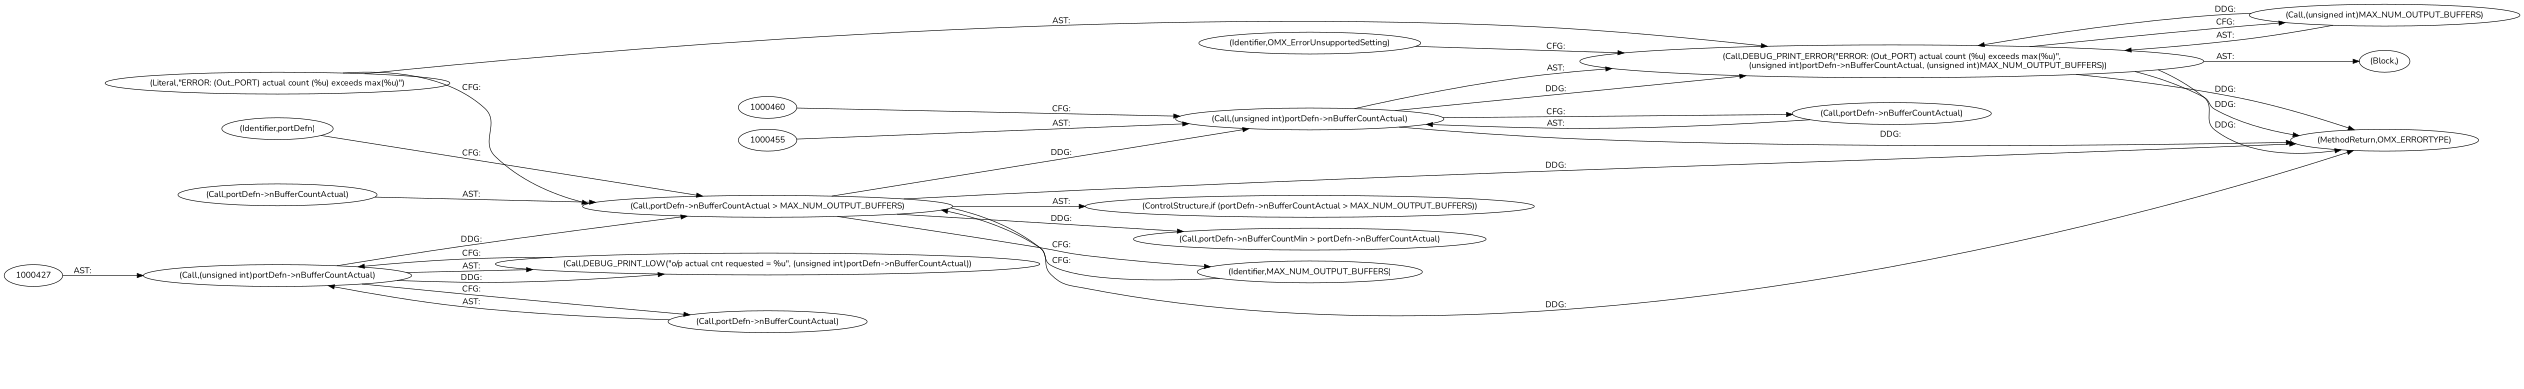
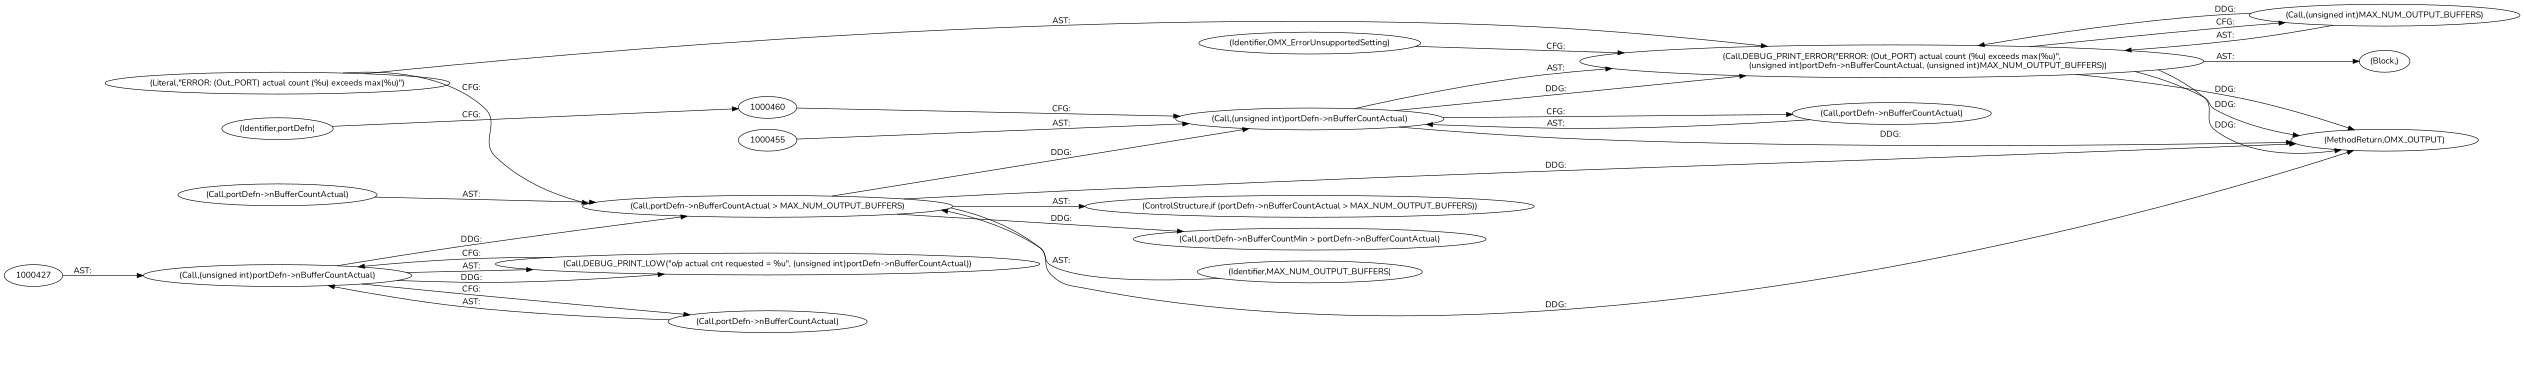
node "(MethodReturn,OMX_ERRORTYPE)": label "(MethodReturn,OMX_ERRORTYPE)" -> "(MethodReturn,OMX_OUTPUT)"
edge "(Identifier,portDefn)" -> "(Call,portDefn->nBufferCountActual > MAX_NUM_OUTPUT_BUFFERS)": now "(Identifier,portDefn)" -> "1000460"
edge "(Call,portDefn->nBufferCountActual > MAX_NUM_OUTPUT_BUFFERS)" -> "(Identifier,MAX_NUM_OUTPUT_BUFFERS)": removed, label "CFG:"
edge "(Identifier,MAX_NUM_OUTPUT_BUFFERS)" -> "(Call,portDefn->nBufferCountActual > MAX_NUM_OUTPUT_BUFFERS)": label "CFG: " -> "AST: "
